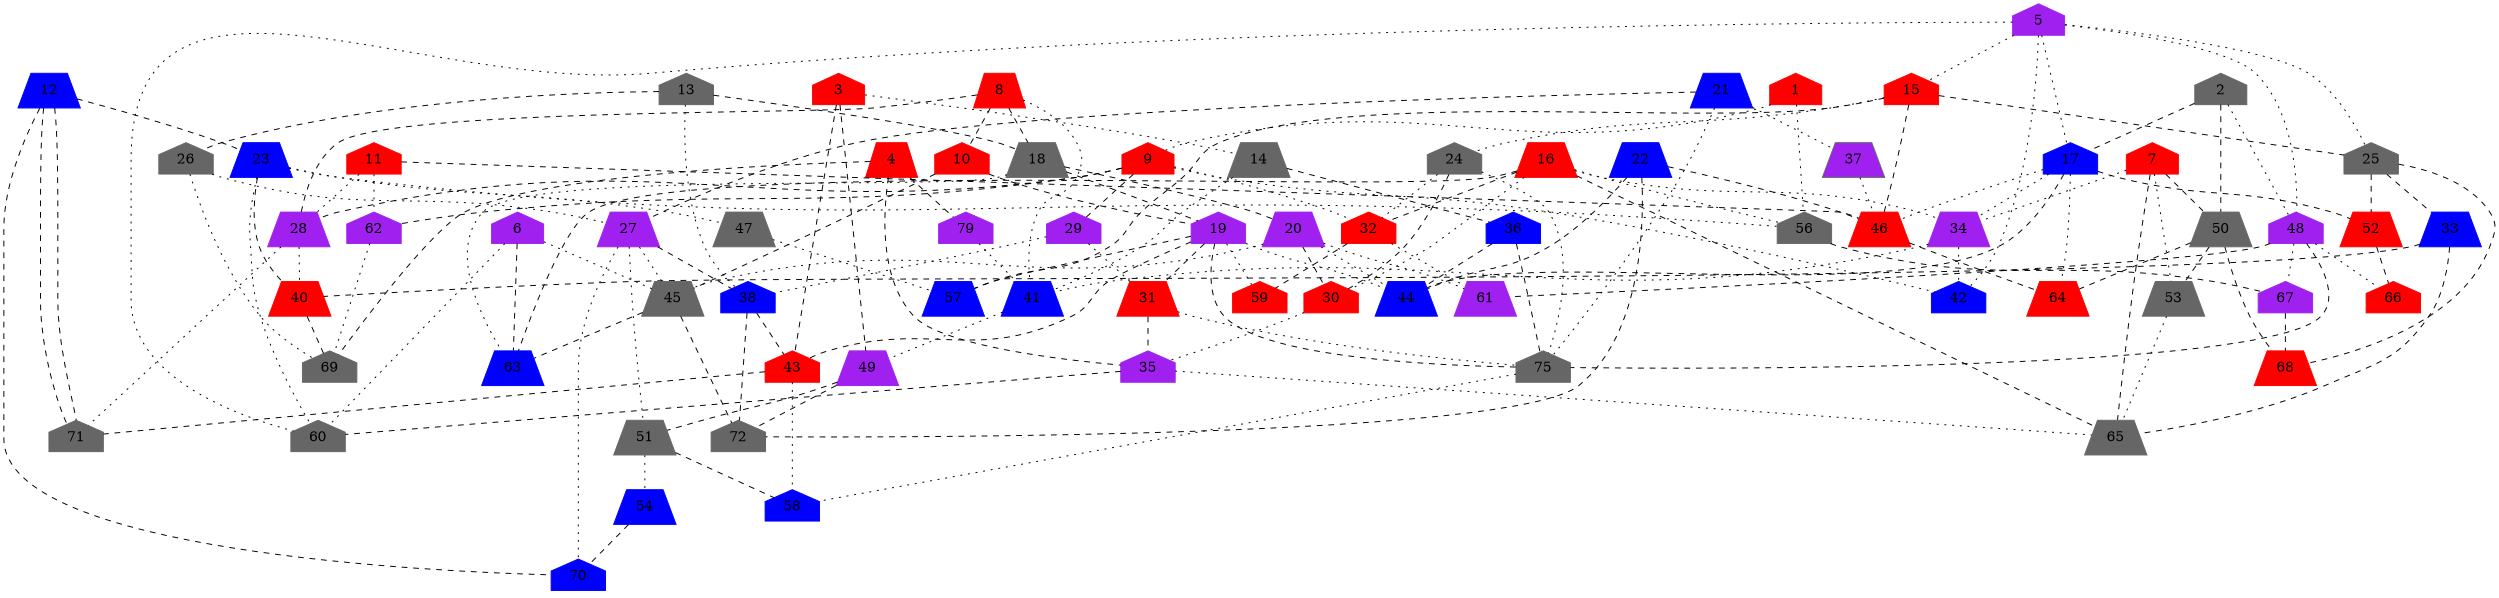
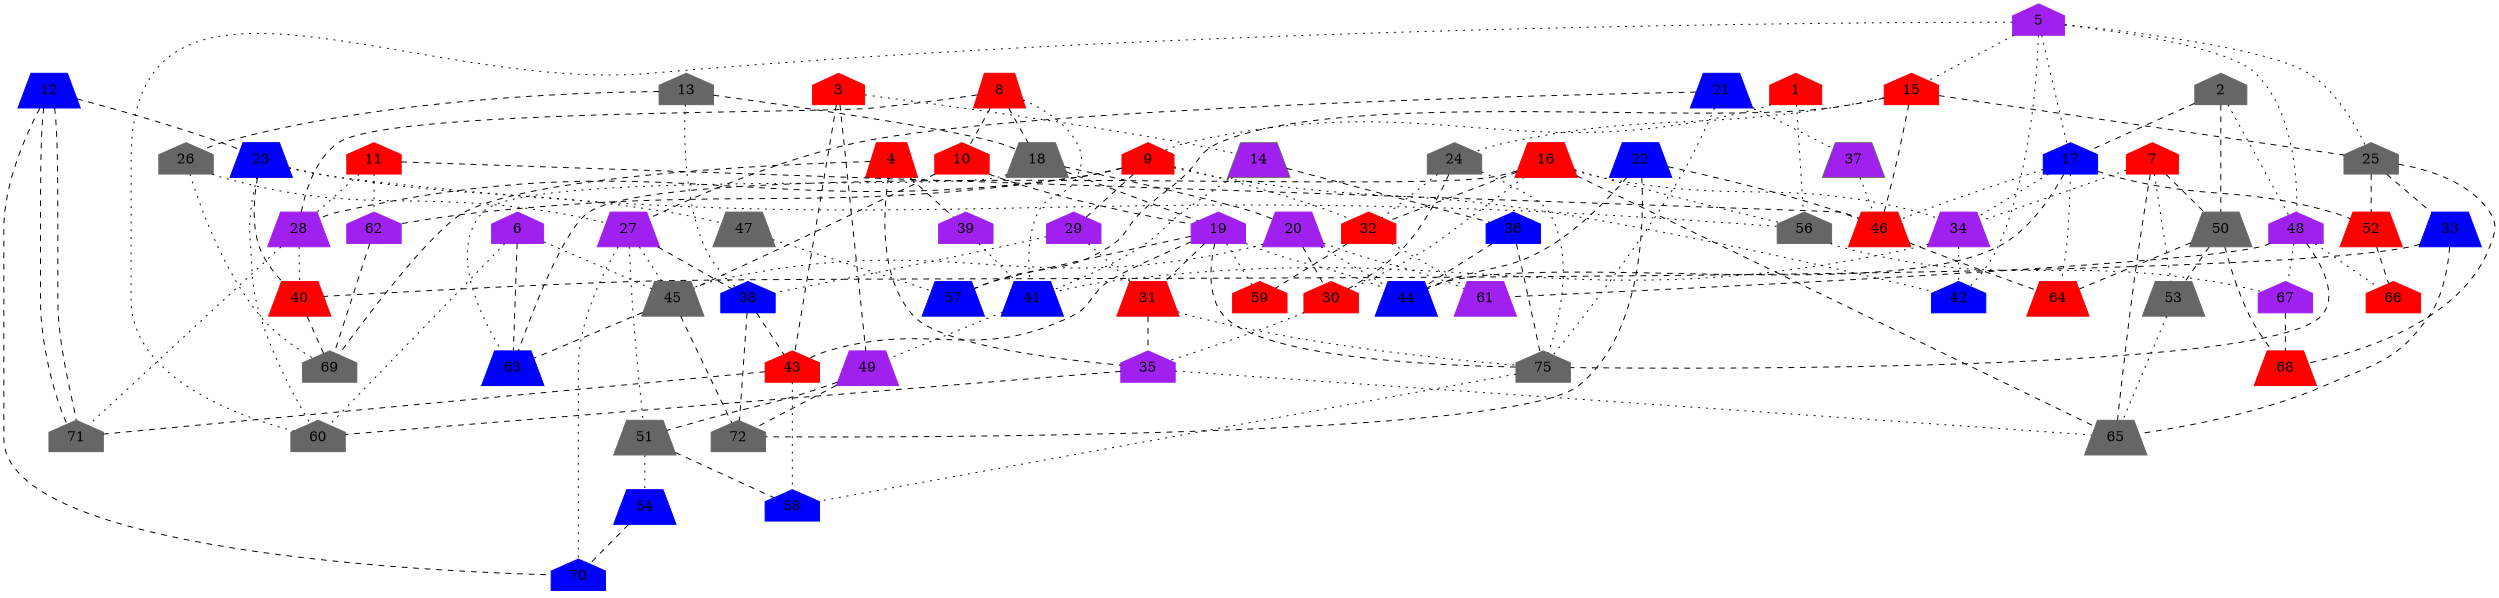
node "14": fillcolor gray40 -> purple
node "79": label "79" -> "39"
edge "56" -- "67": style dashed -> dotted
edge "62" -- "69": style dotted -> dashed
